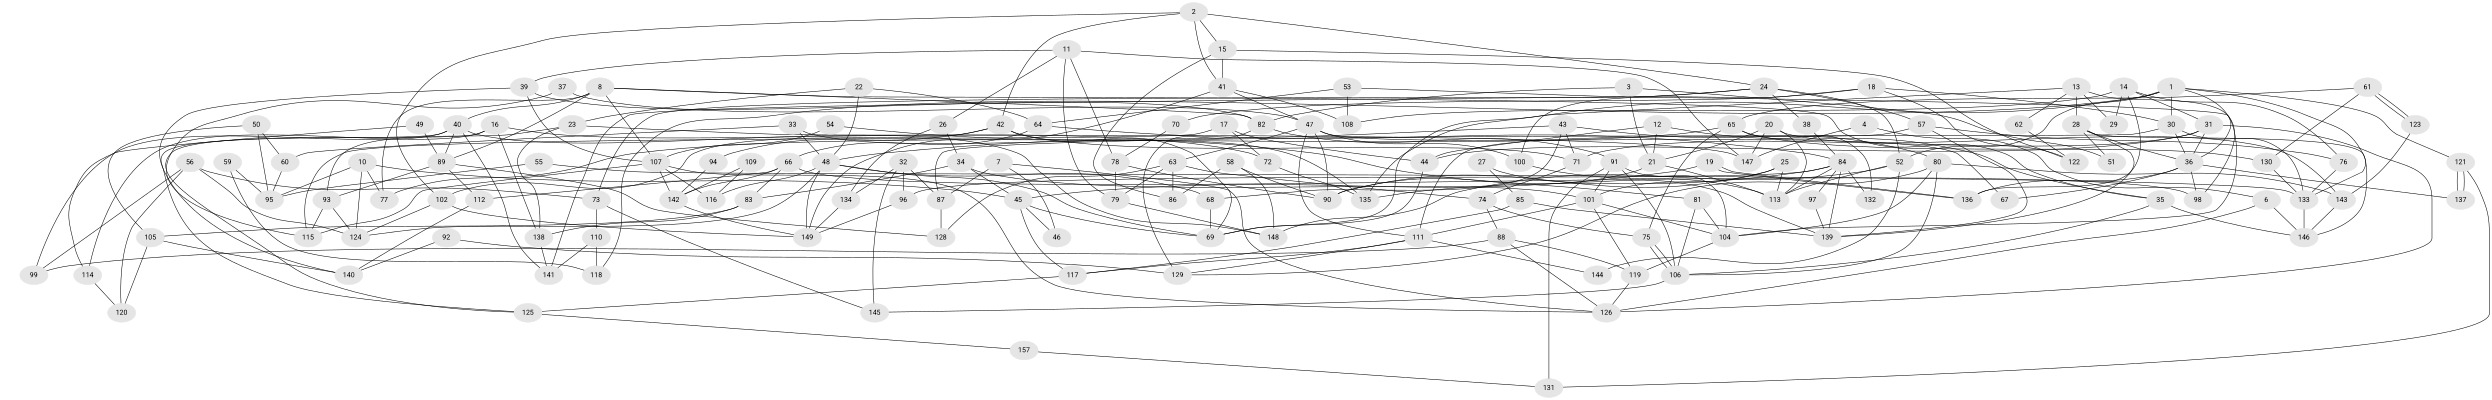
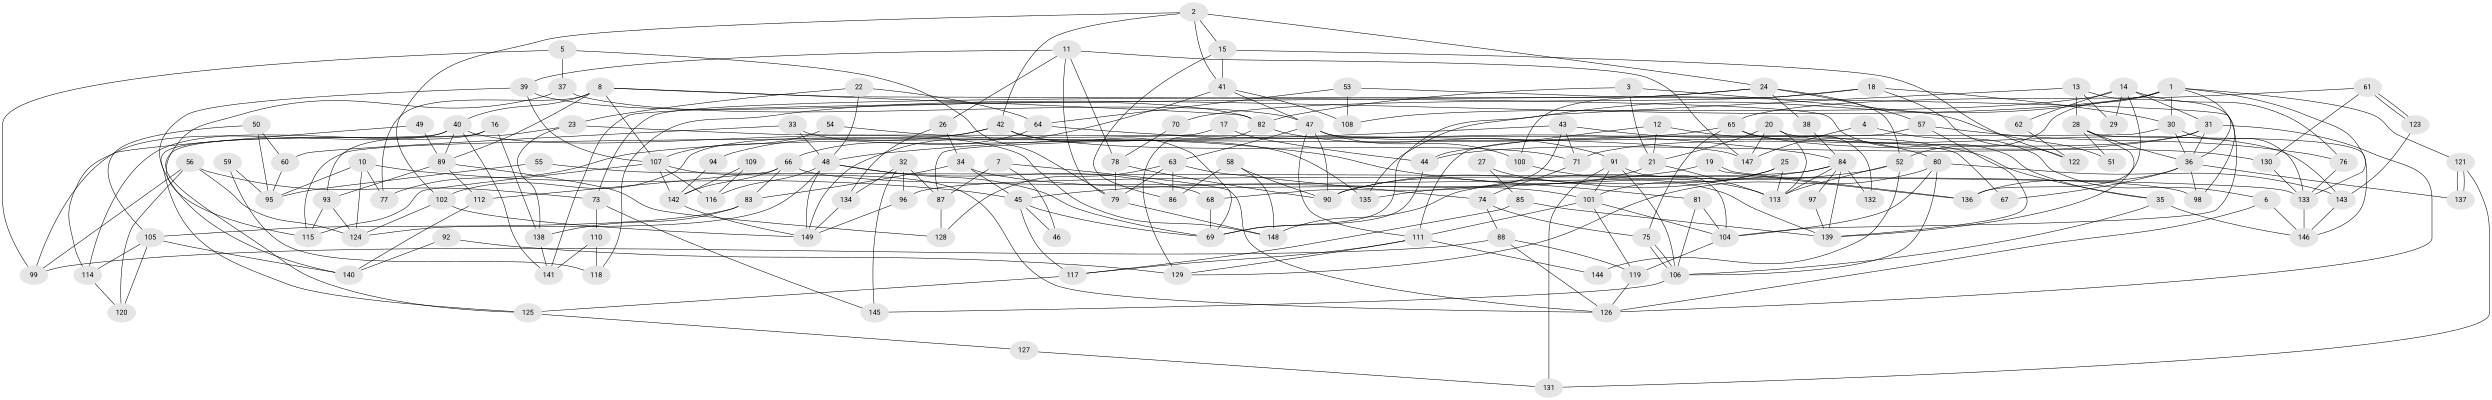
node "5": added
edge "13" -- "62": now "14" -- "62"
node "72": removed
edge "105" -- "114": added
node "157": label "157" -> "127"
